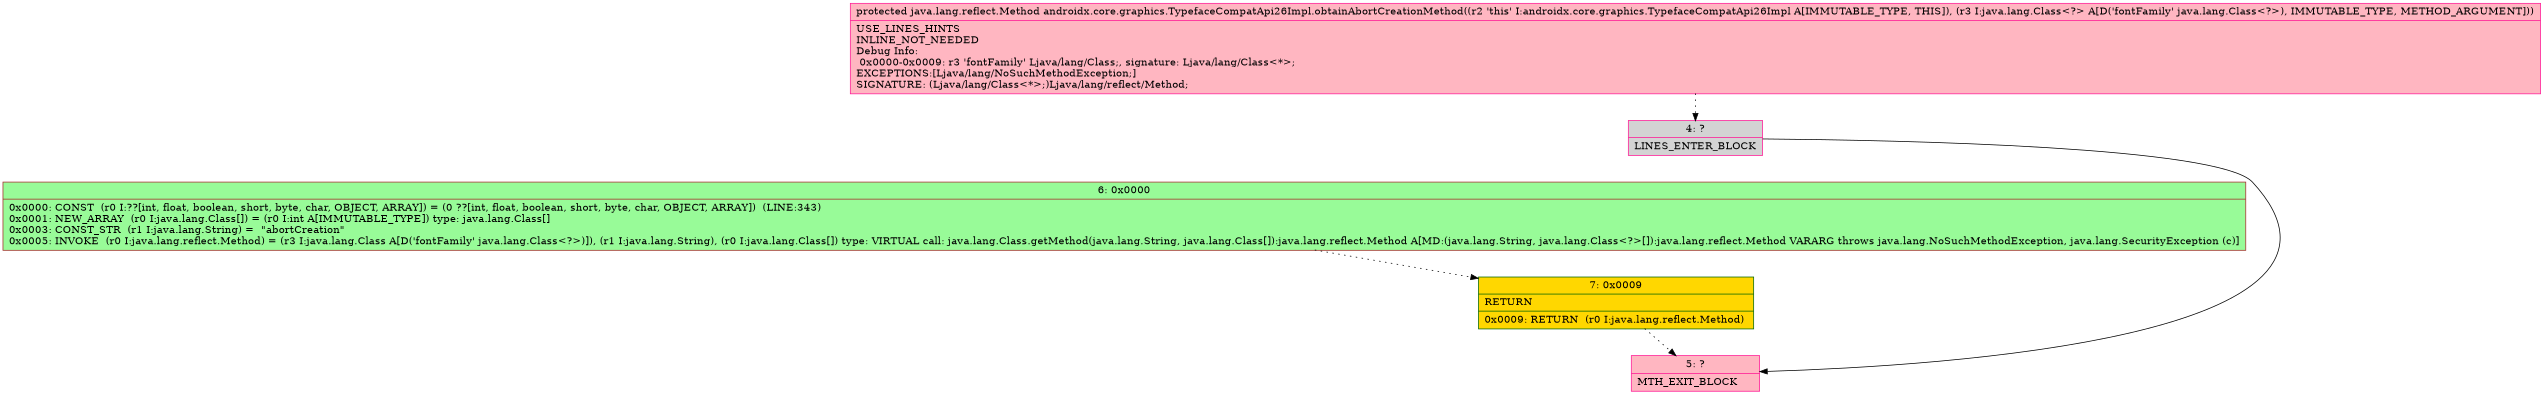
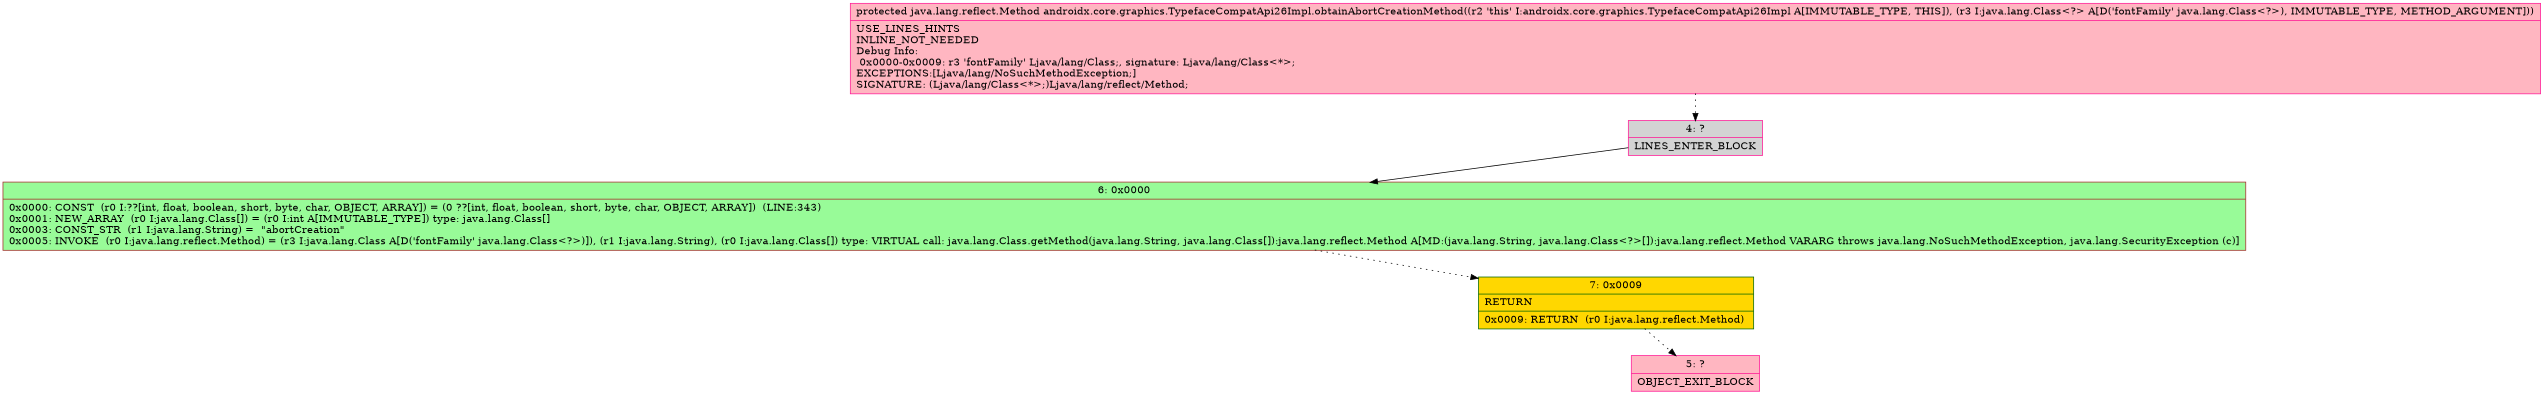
edge "4: ?" -> "5: ?": now "4: ?" -> "6: 0x0000"
node "5: ?": text "MTH_EXIT_BLOCK" -> "OBJECT_EXIT_BLOCK"
